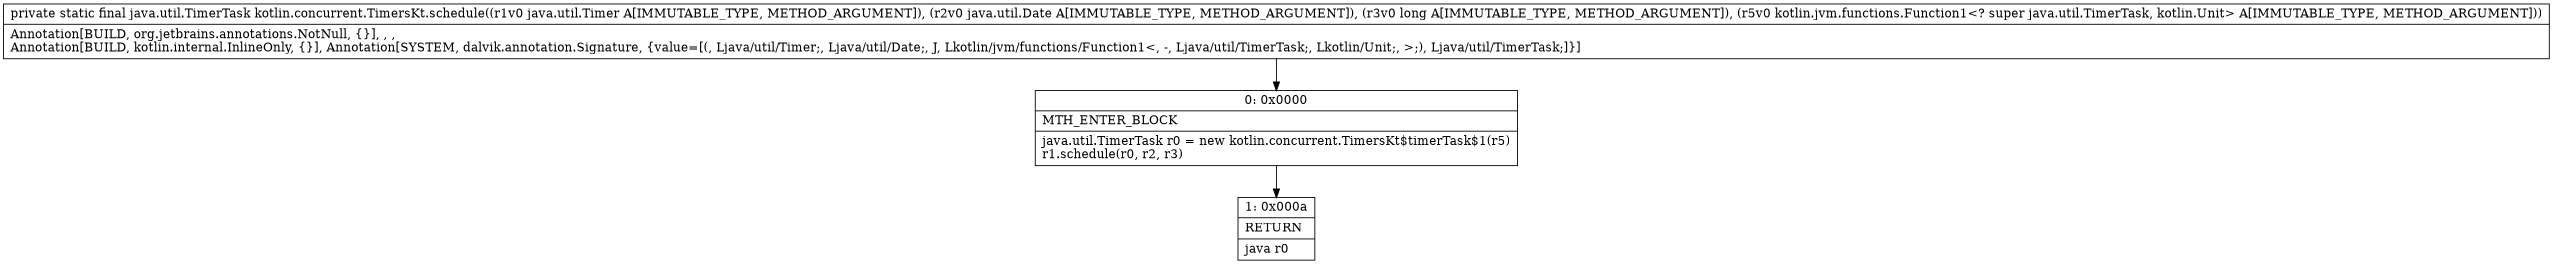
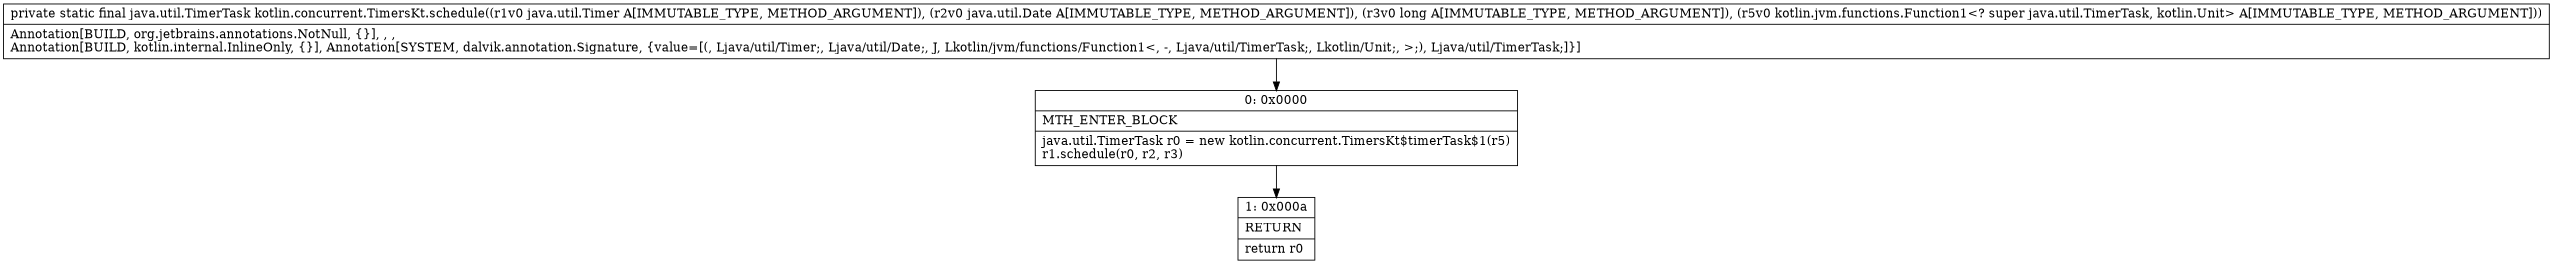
node "1: 0x000a": text "java r0" -> "return r0"
